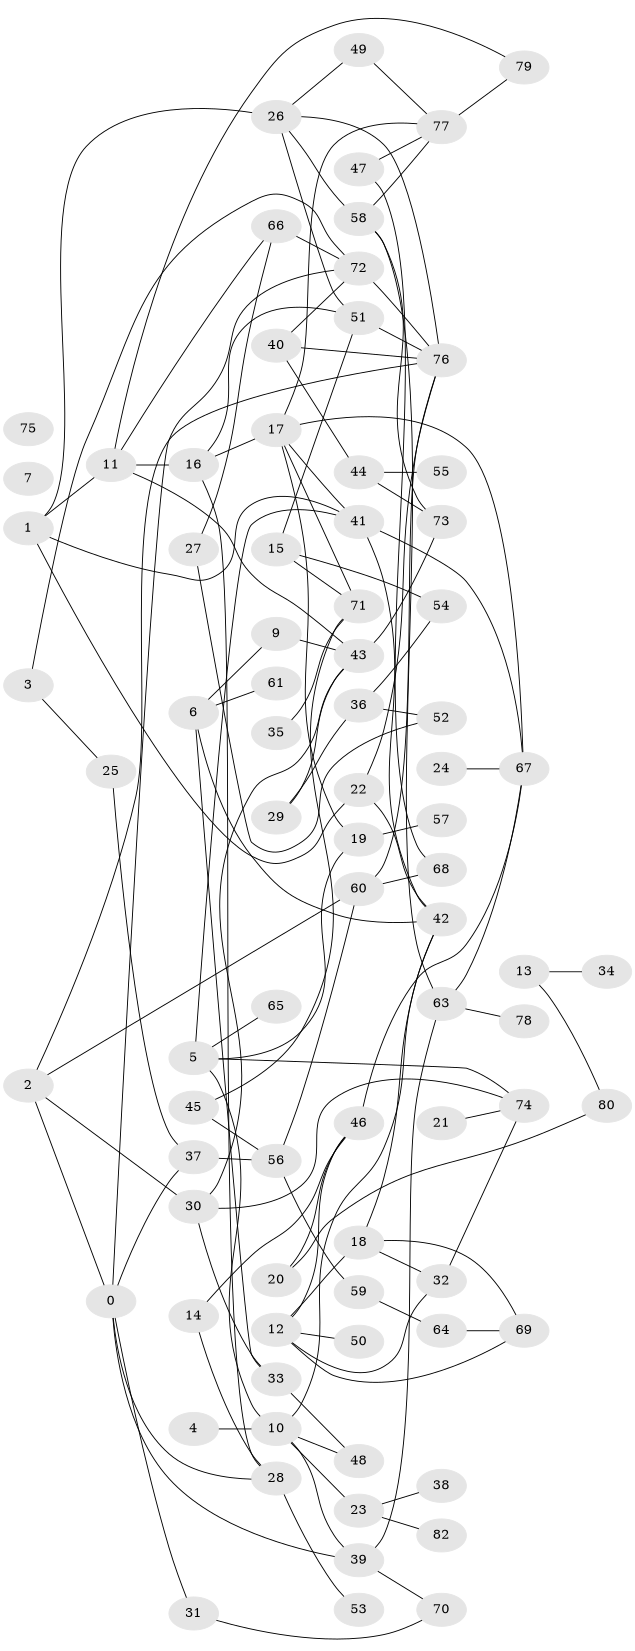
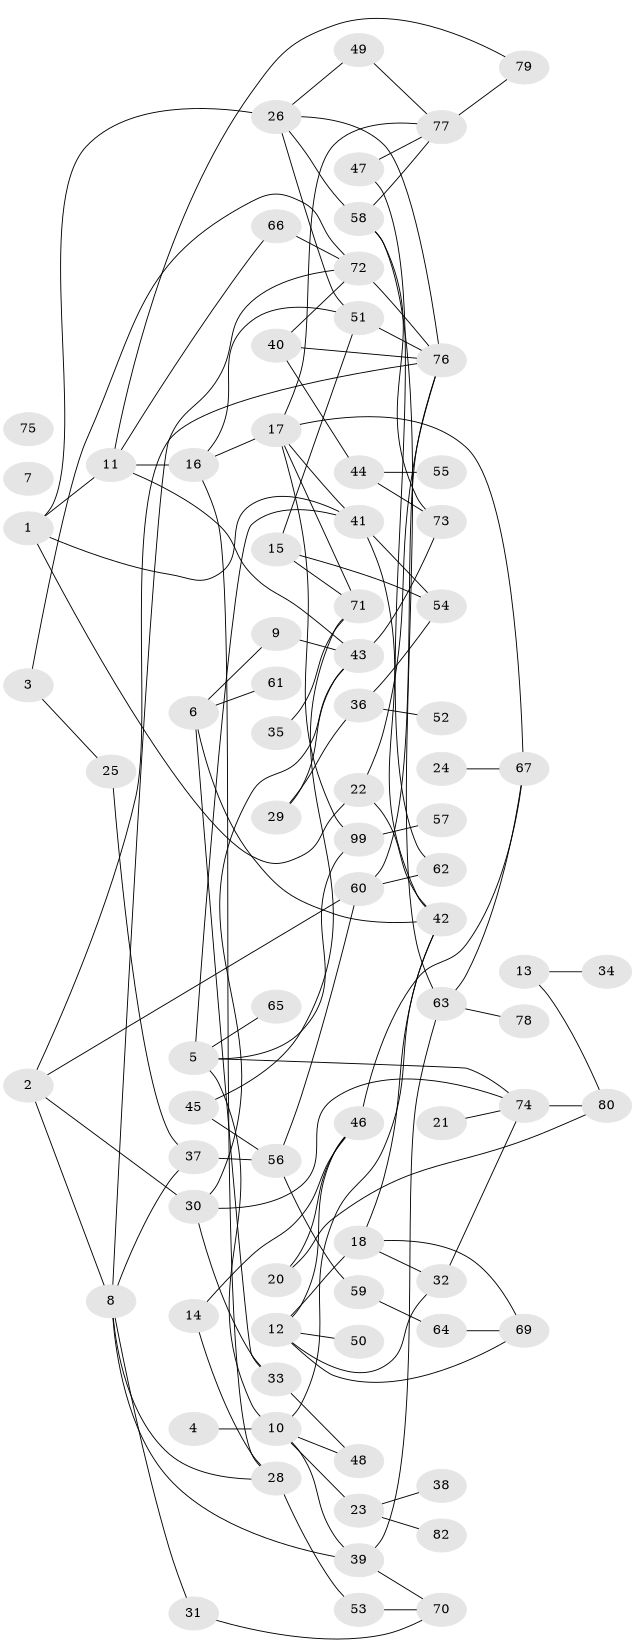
node "27": removed
edge "41" -- "67": now "41" -- "54"
node "19": label "19" -> "99"
node "68": label "68" -> "62"
edge "74" -- "80": added
node "0": label "0" -> "8"
edge "53" -- "70": added
